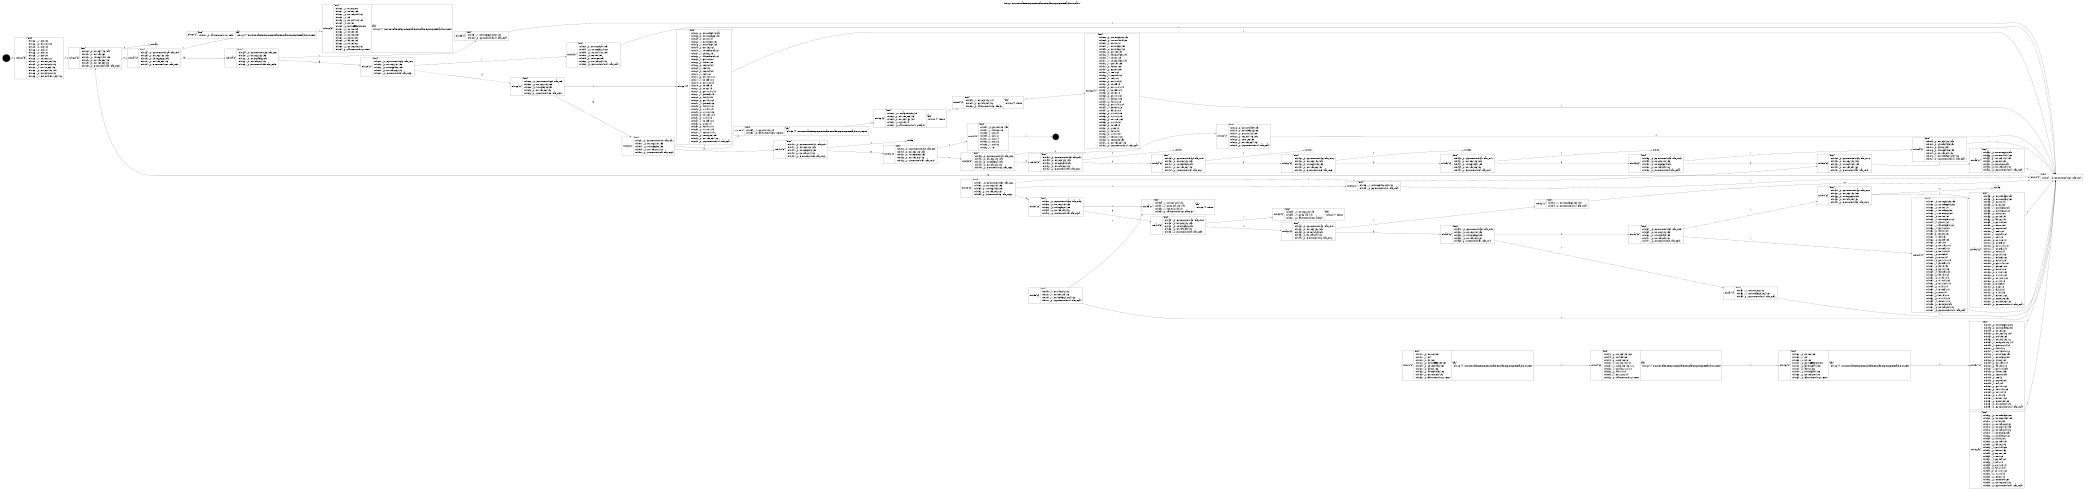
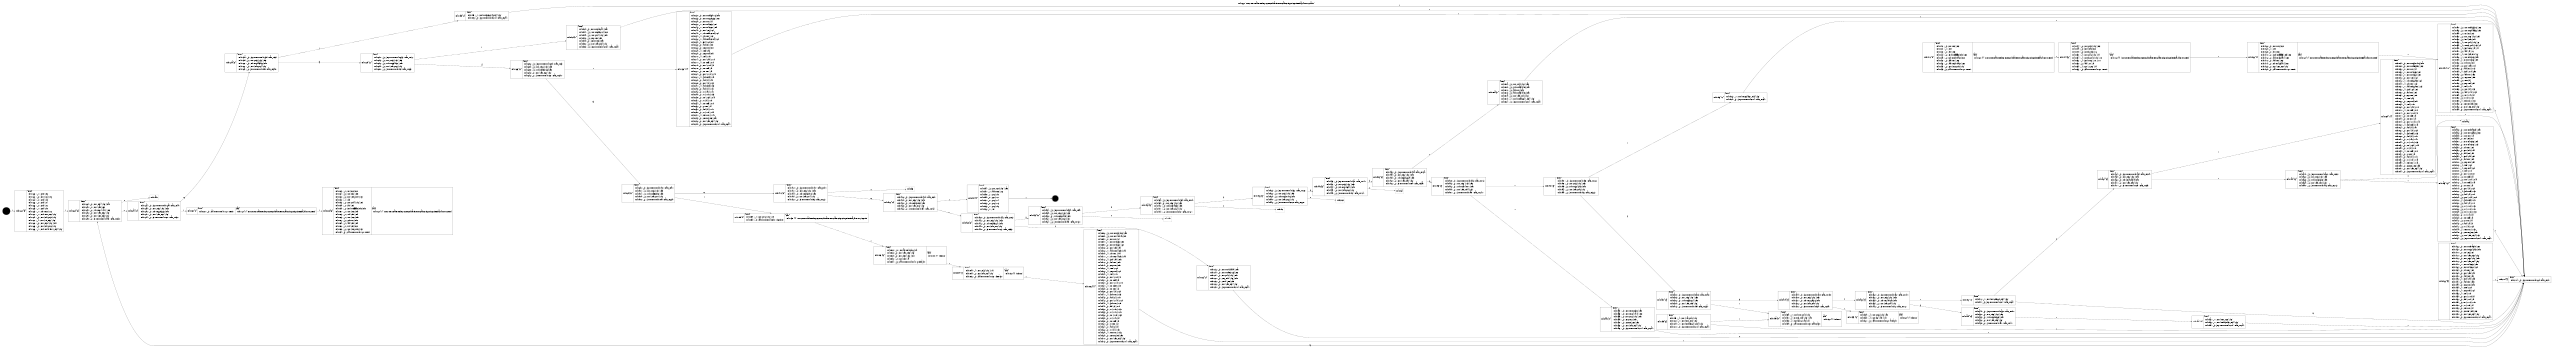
edge "0x4019e7 [25]" -> "0x4019ce [25]": reversed
edge "0x401a4b [25]" -> "0x401a64 [25]": now "0x401f78 [12]" -> "0x401a64 [25]"
